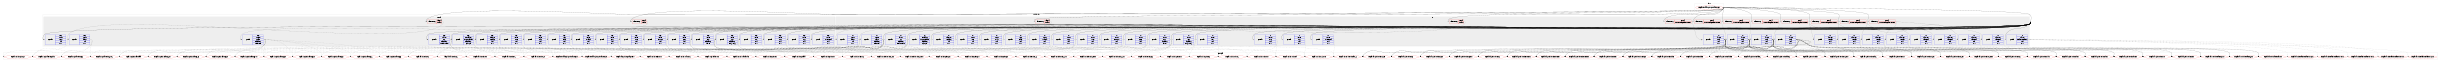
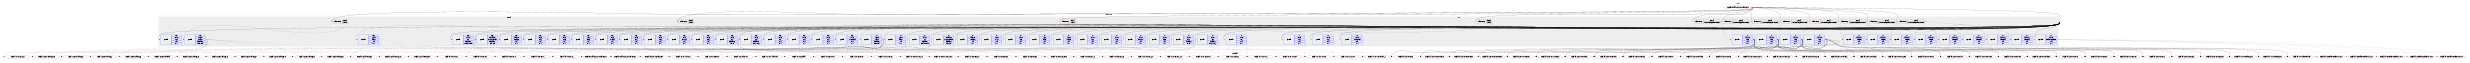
node "portage://sys-apps/systemd-256.1-r3": added
